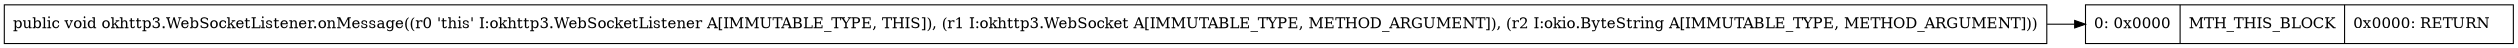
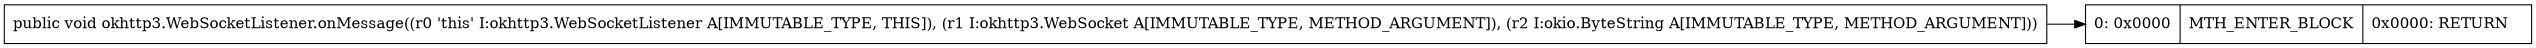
node "0: 0x0000": text "MTH_THIS_BLOCK" -> "MTH_ENTER_BLOCK"
